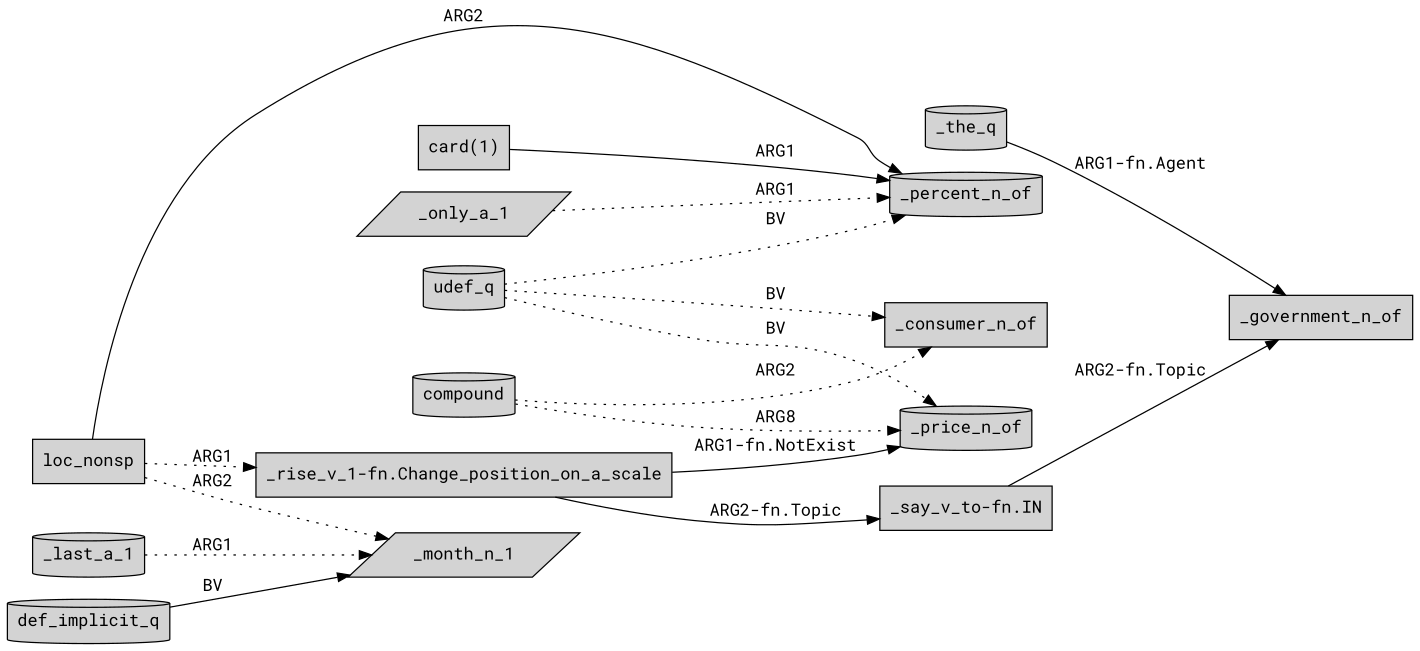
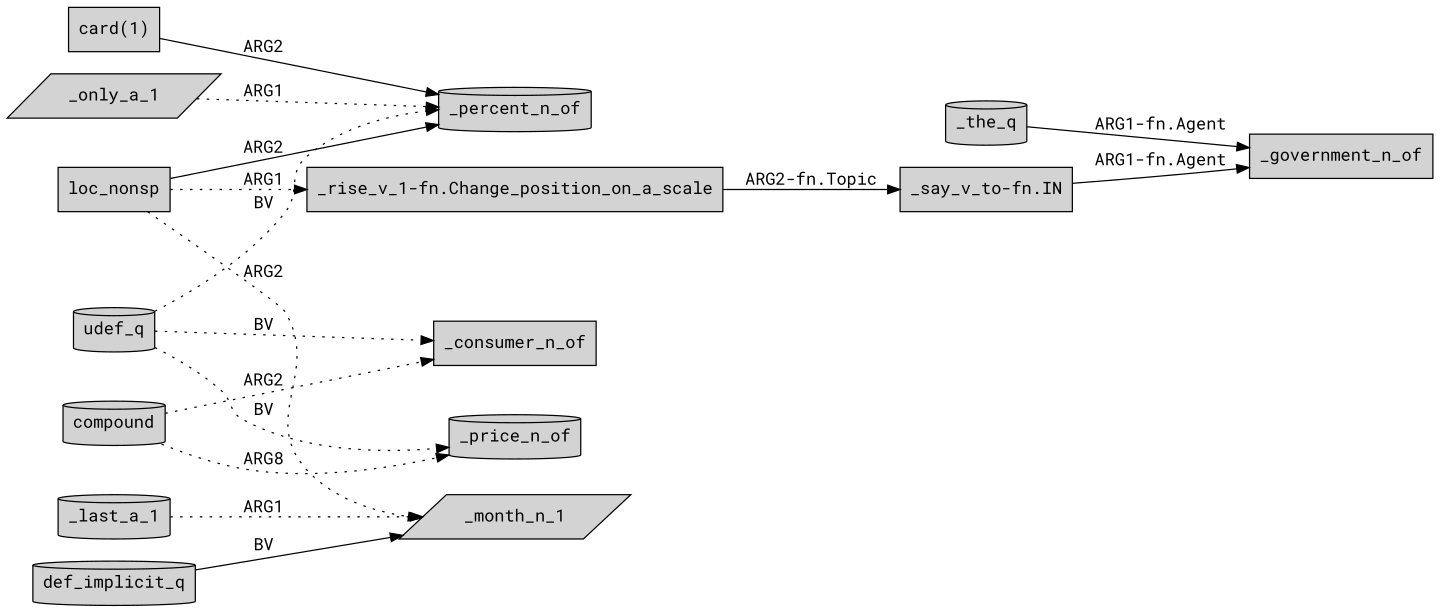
edge "card(1)" -> "_percent_n_of": label "ARG1" -> "ARG2"
edge "_say_v_to-fn.IN" -> "_government_n_of": label "ARG2-fn.Topic" -> "ARG1-fn.Agent"
edge "_rise_v_1-fn.Change_position_on_a_scale" -> "_price_n_of": removed, label "ARG1-fn.NotExist"
